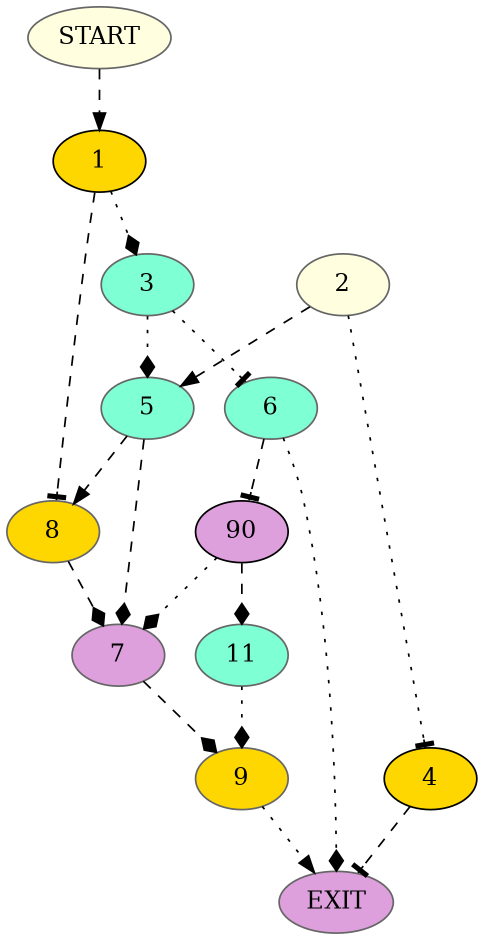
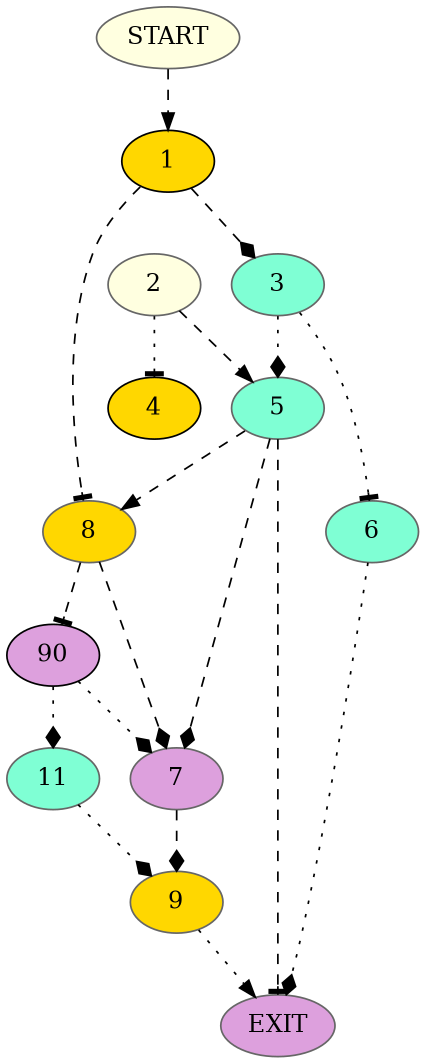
edge "1" -> "3": style dotted -> dashed
edge "6" -> "90": now "8" -> "90"
edge "90" -> "11": style dashed -> dotted
edge "4" -> "EXIT": now "5" -> "EXIT"
